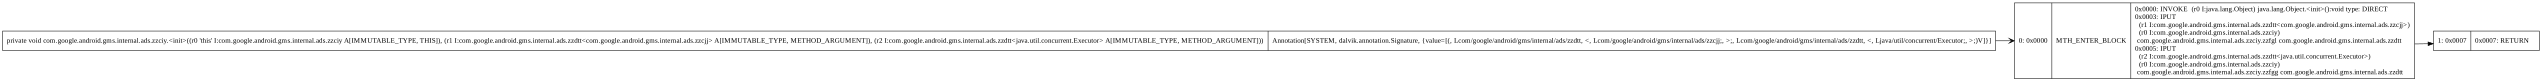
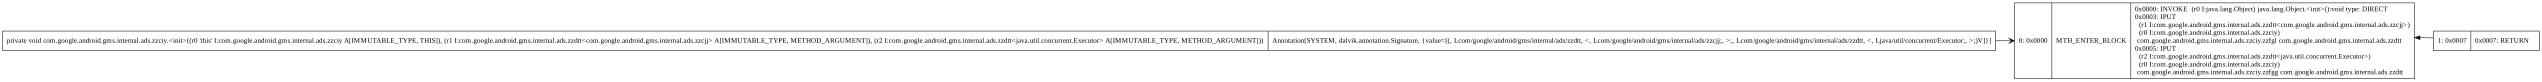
edge "0: 0x0000" -> "1: 0x0007": reversed
